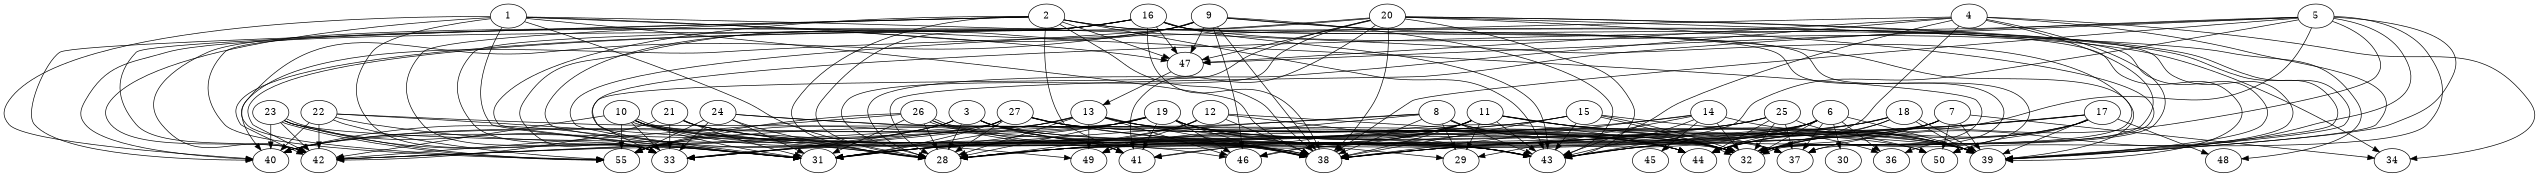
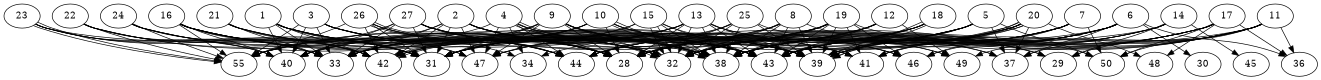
edge "47" -> "13": reversed
edge "19" -> "28": removed
edge "27" -> "42": now "27" -> "55"
